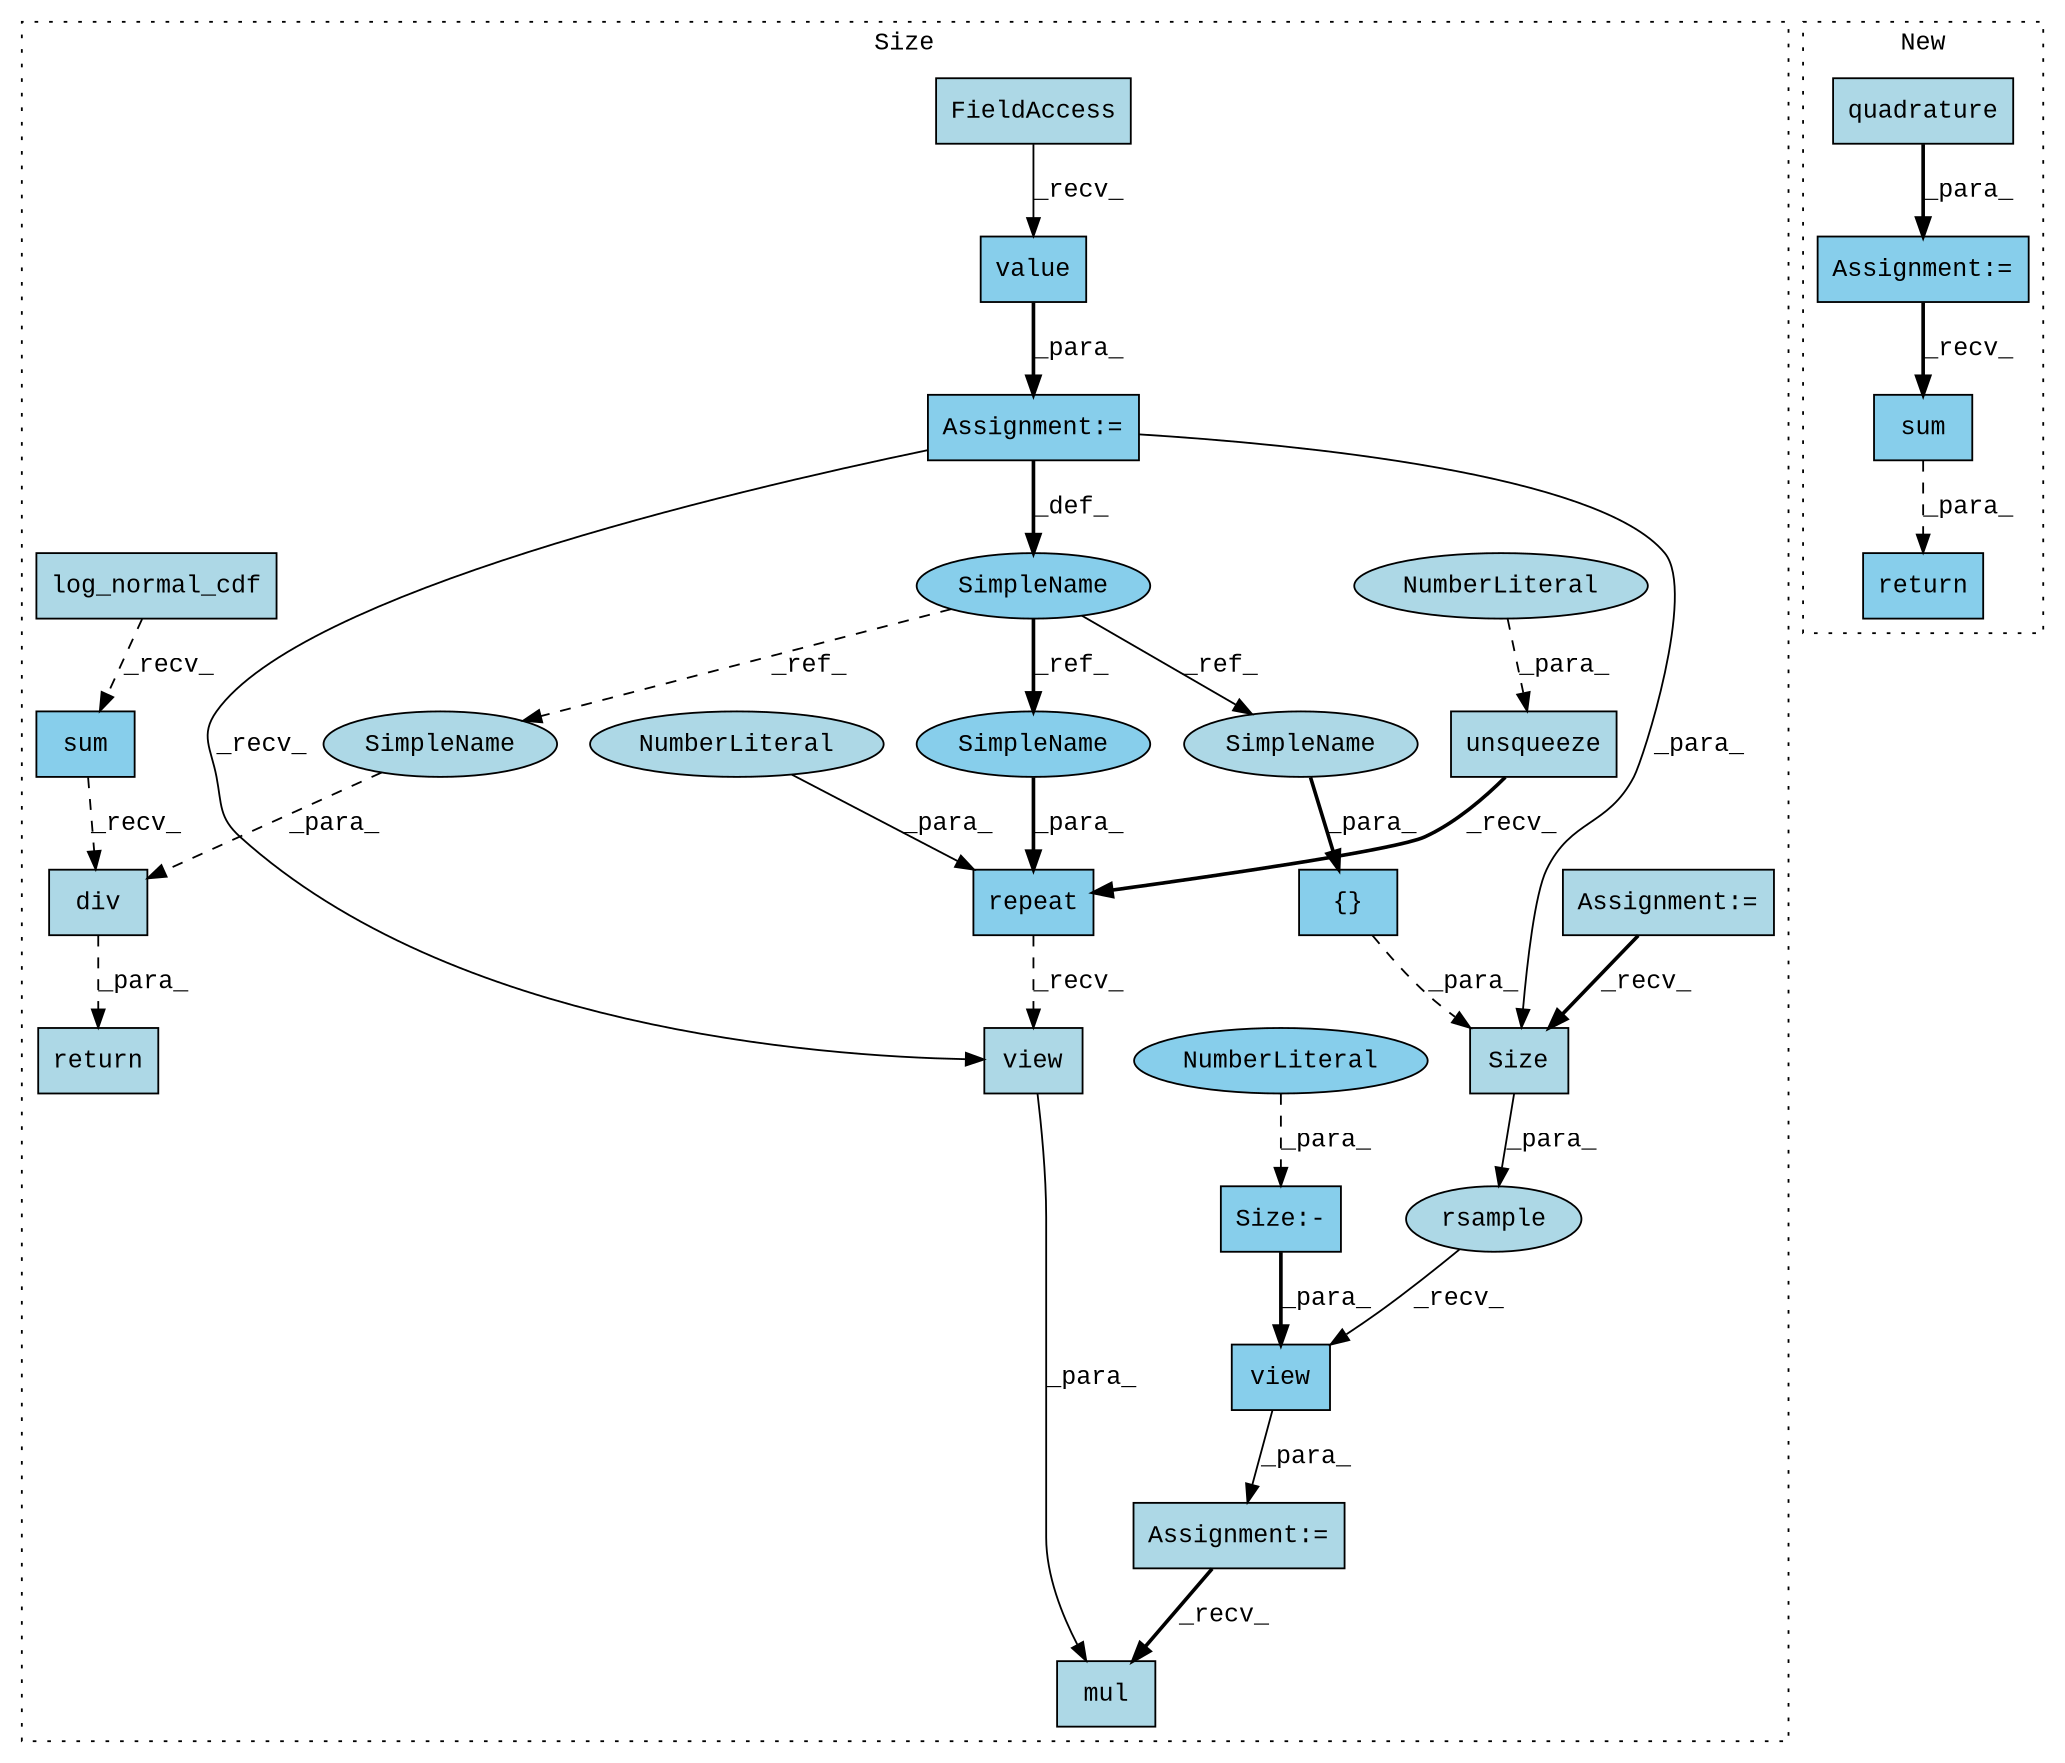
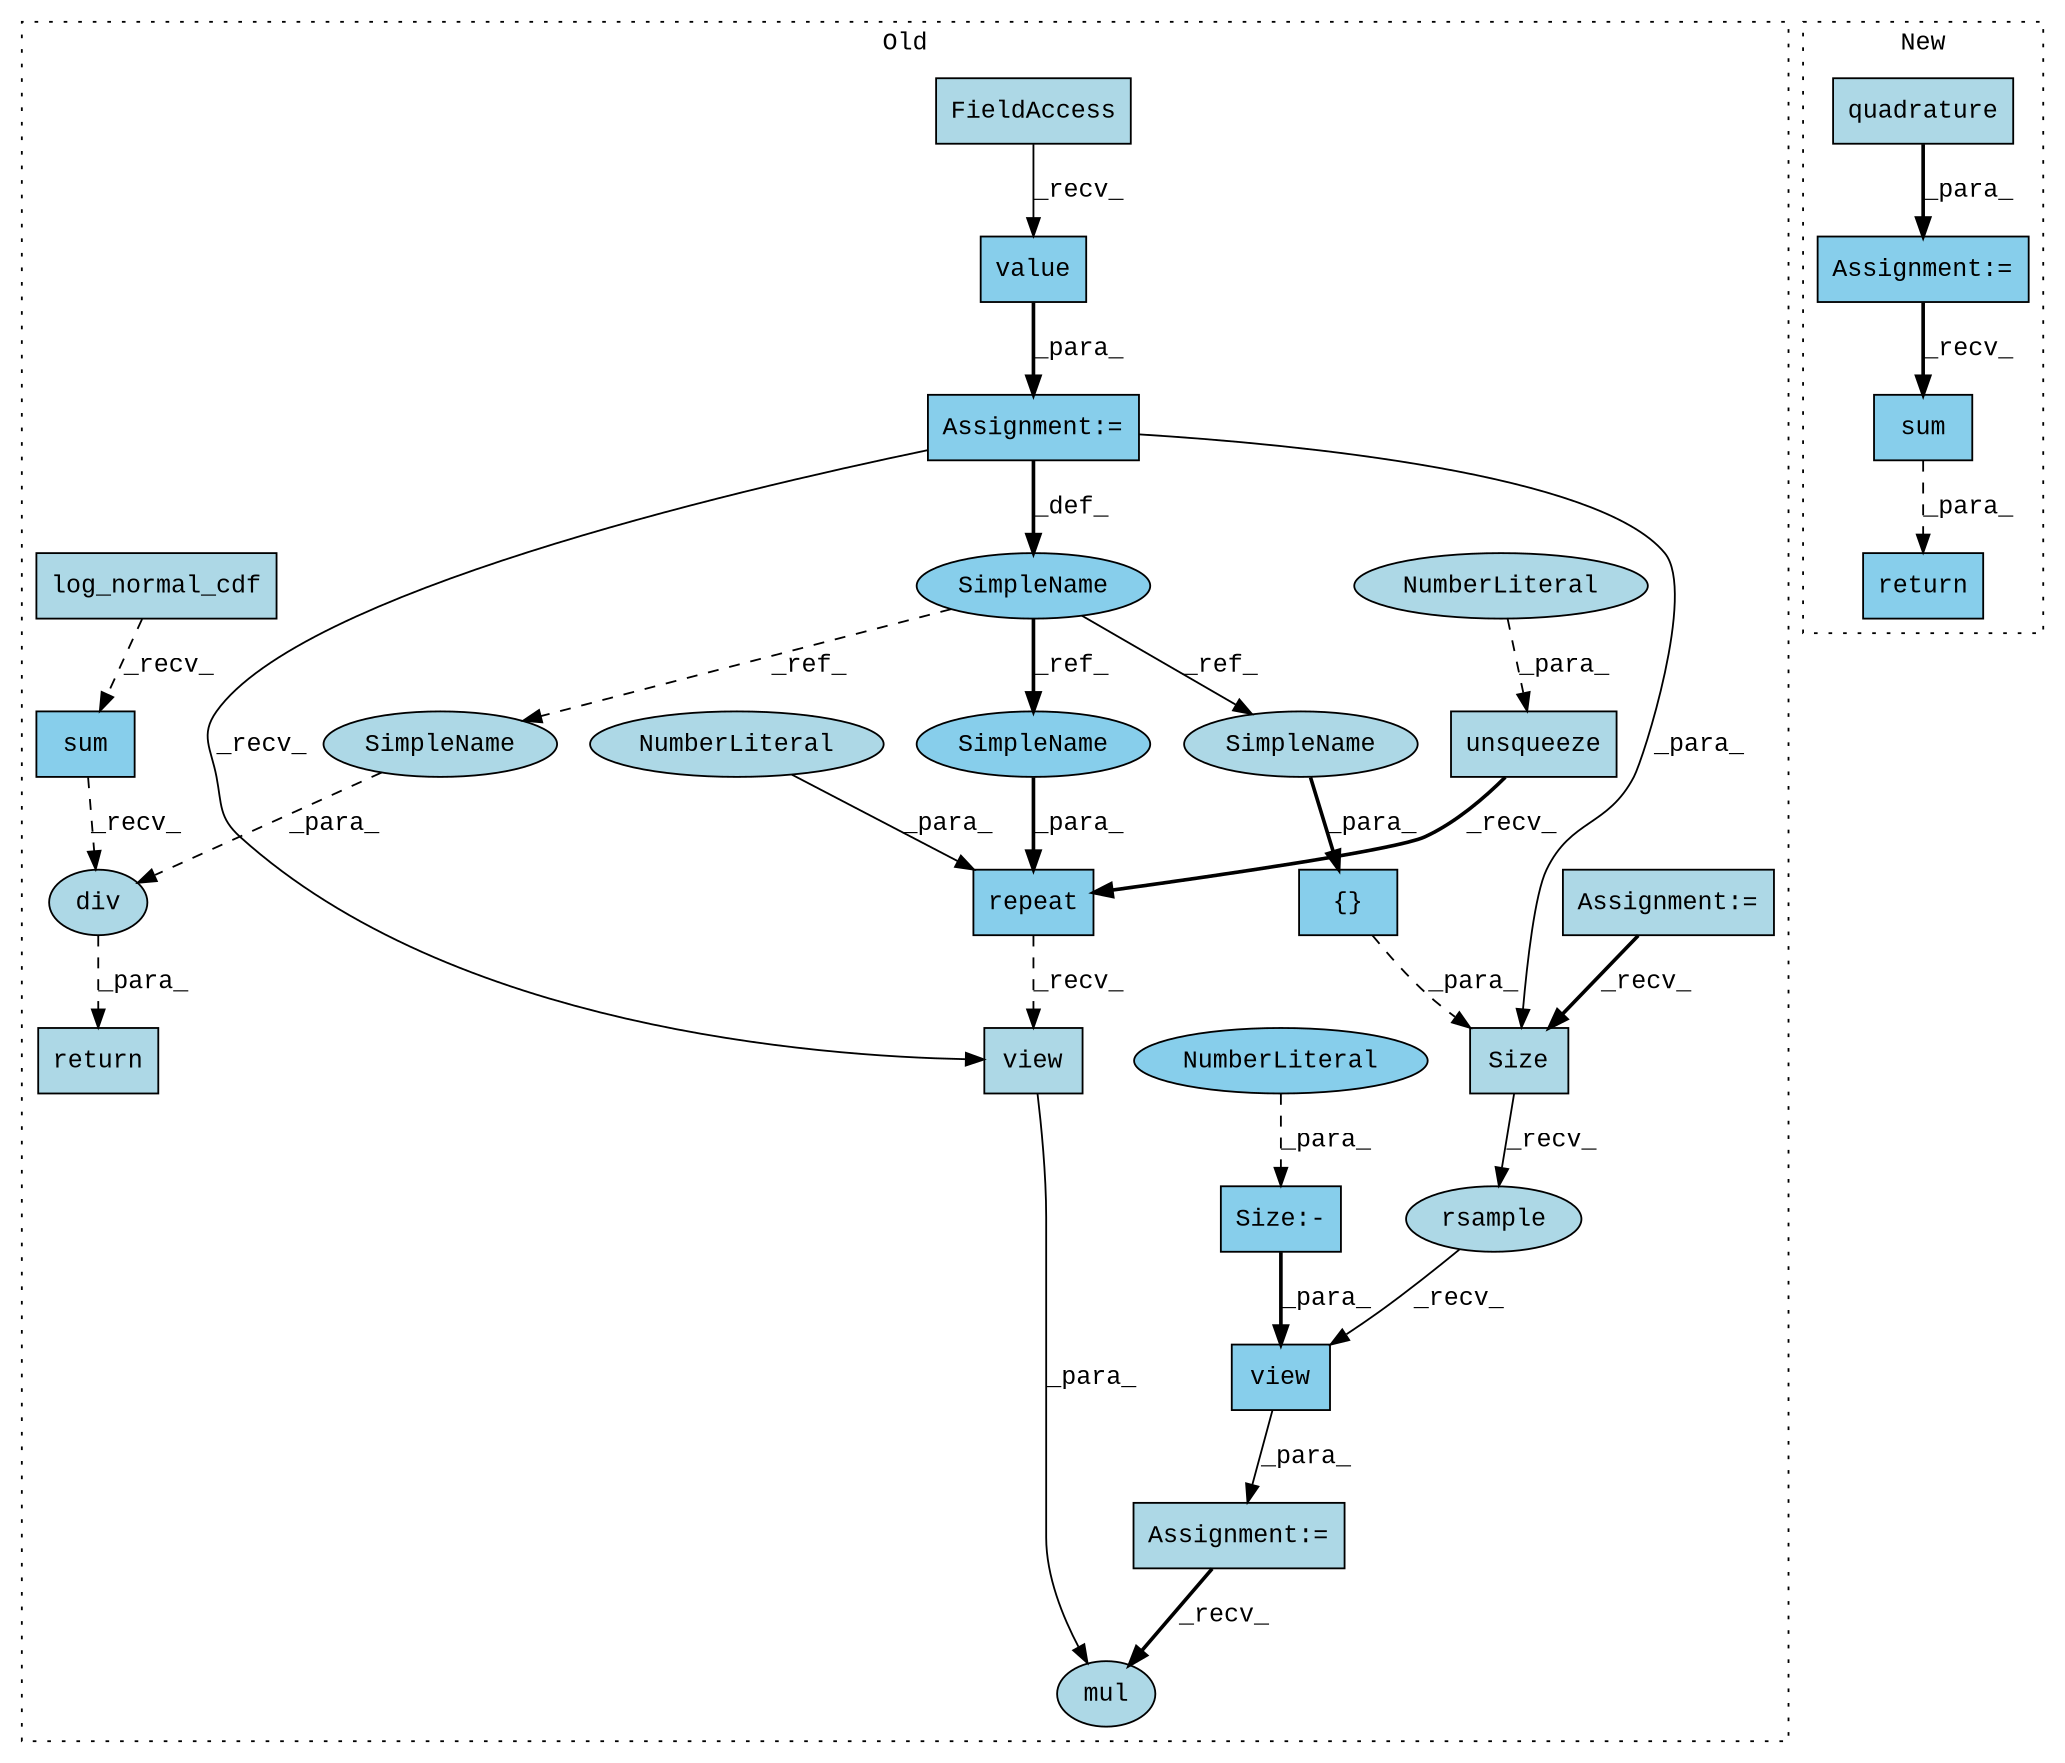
cluster "Size": label "Size" -> "Old"
node "div": shape box -> ellipse
edge "Size" -> "rsample": label "_para_" -> "_recv_"
node "mul": shape box -> ellipse
